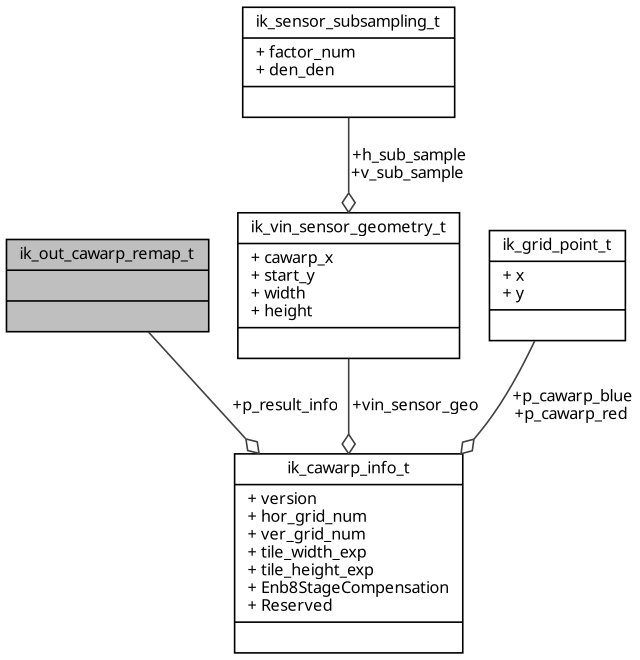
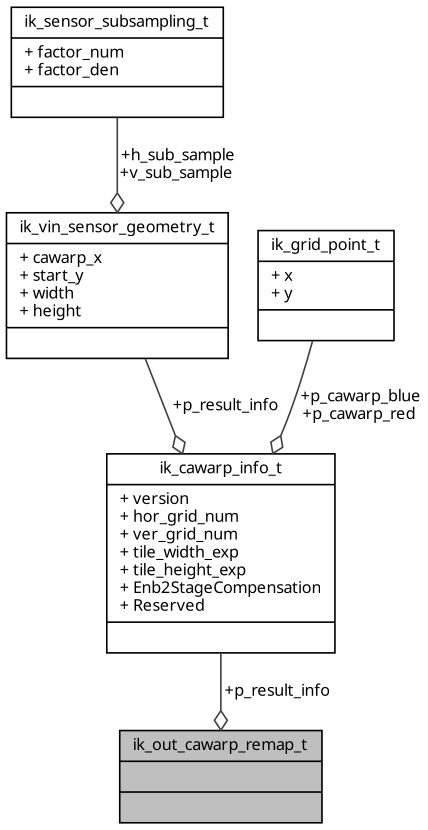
node "ik_sensor_subsampling_t": text "+ den_den" -> "+ factor_den"
edge "ik_out_cawarp_remap_t" -> "ik_cawarp_info_t": reversed
edge "ik_vin_sensor_geometry_t" -> "ik_cawarp_info_t": label " +vin_sensor_geo" -> " +p_result_info"
node "ik_cawarp_info_t": text "+ Enb8StageCompensation" -> "+ Enb2StageCompensation"
